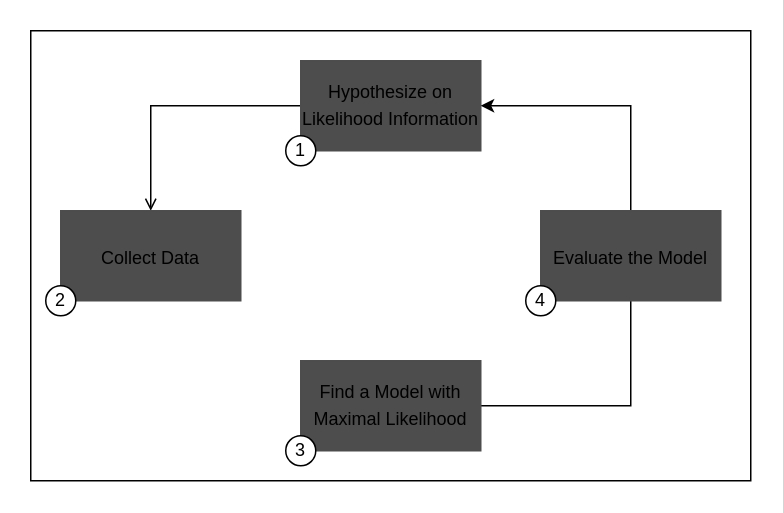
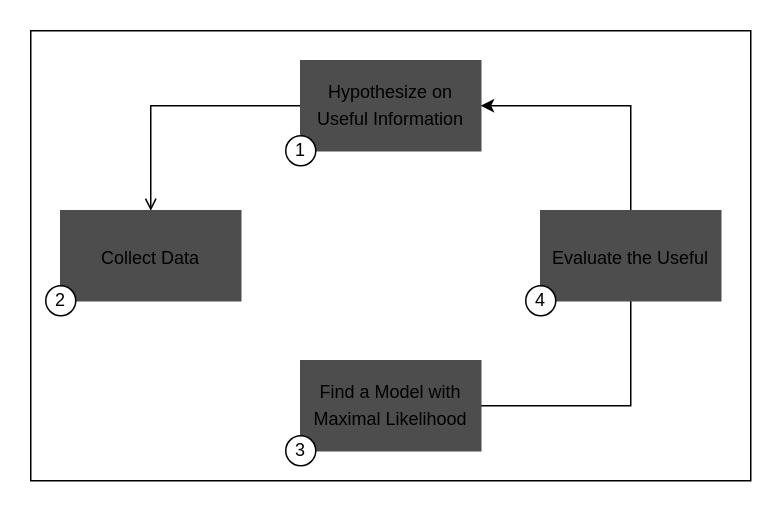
node "Hypothesize on Likelihood Information": label "Hypothesize on Likelihood Information" -> "Hypothesize on Useful Information"
node "Evaluate the Model": label "Evaluate the Model" -> "Evaluate the Useful"
